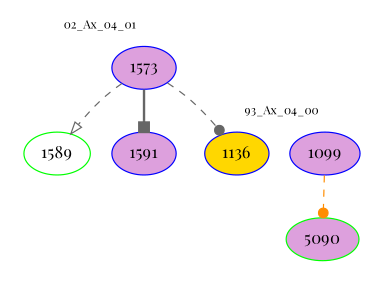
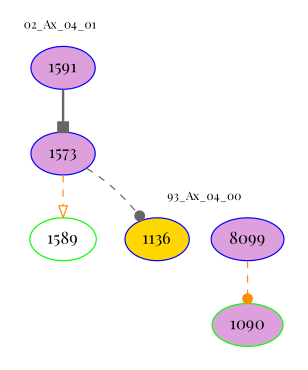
edge "1573" -> "1589": color gray40 -> darkorange
edge "1573" -> "1591": reversed
node "1099": label "1099" -> "8099"
node "5090": label "5090" -> "1090"
